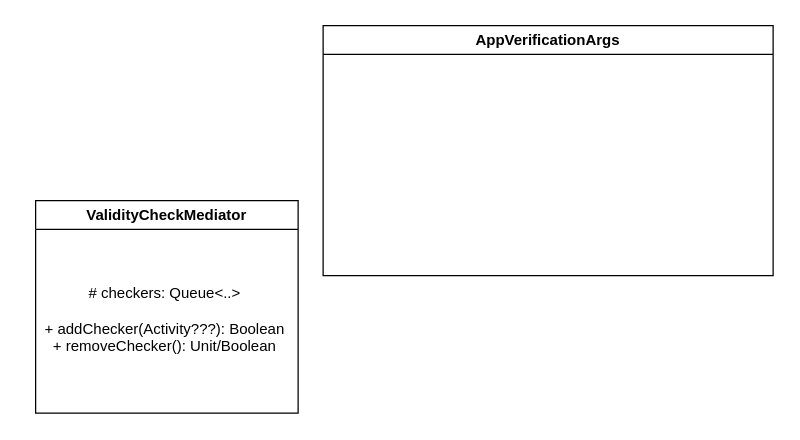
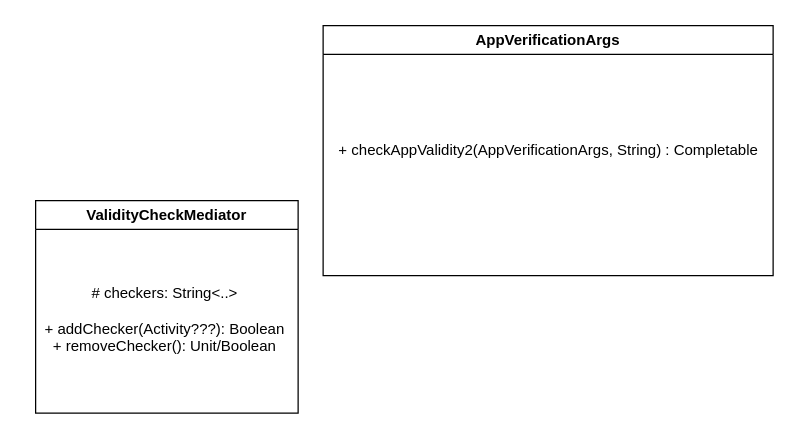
node "+ checkAppValidity2(AppVerificationArgs, String) : Completable": added
node "# checkers: Queue<..> + addChecker(Activity???): Boolean + removeChecker(): Unit/Boolean": label "# checkers: Queue<..> + addChecker(Activity???): Boolean + removeChecker(): Unit/Boolean" -> "# checkers: String<..> + addChecker(Activity???): Boolean + removeChecker(): Unit/Boolean"
